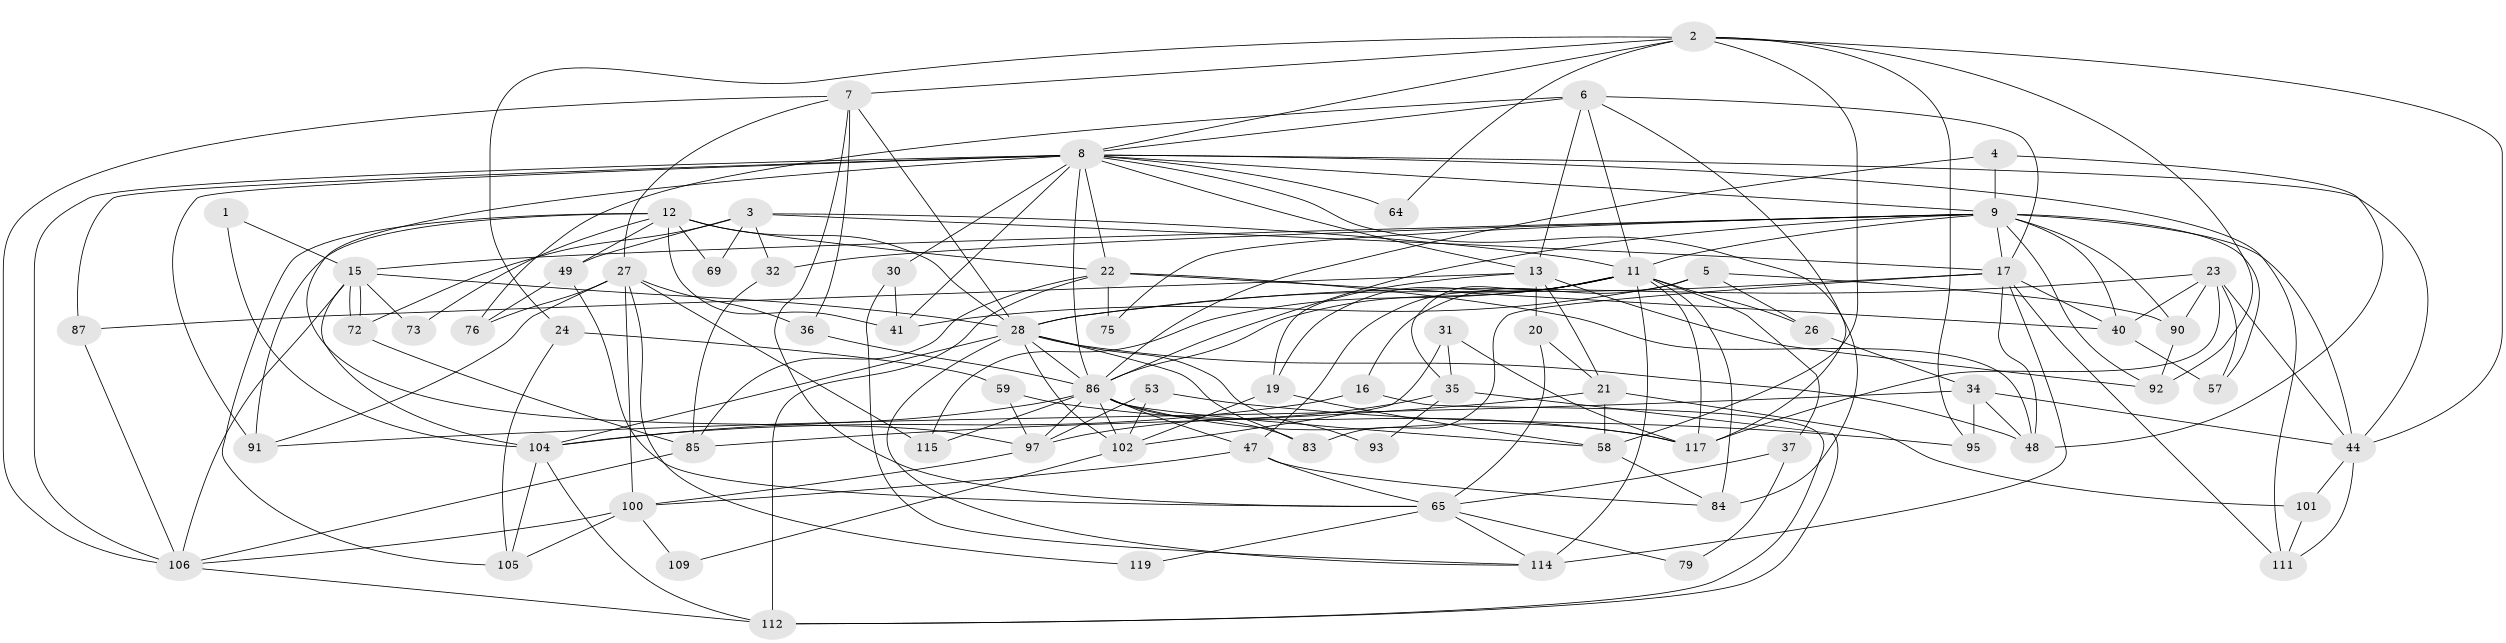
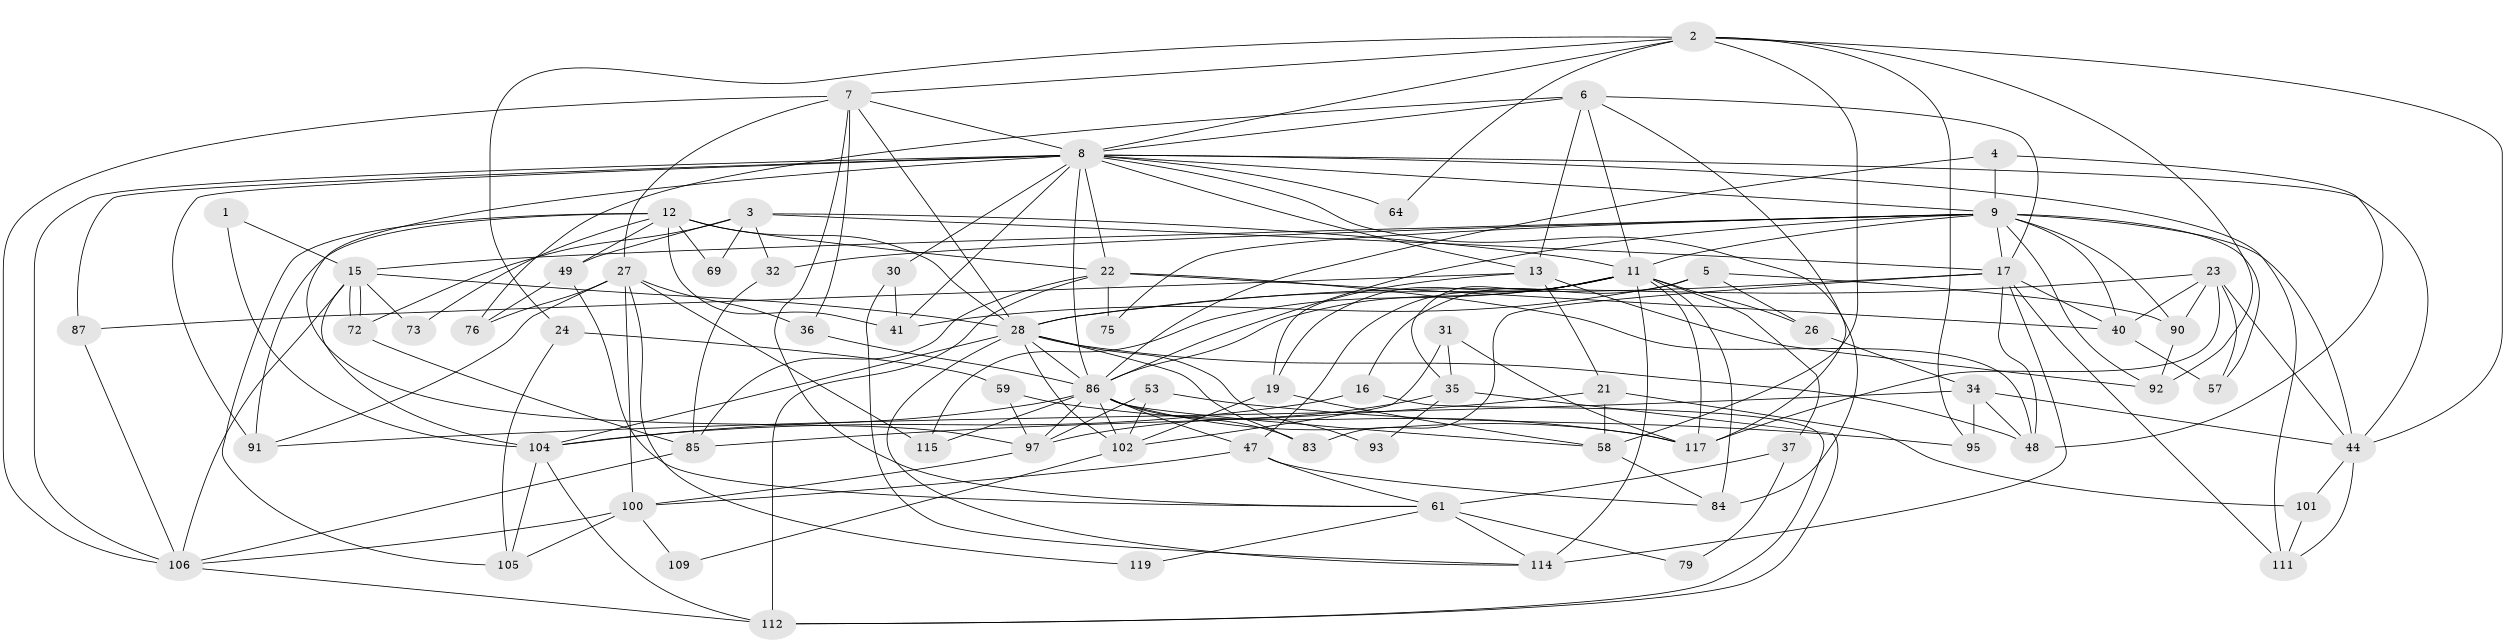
edge "7" -- "8": added
node "20": removed
node "65": label "65" -> "61"
